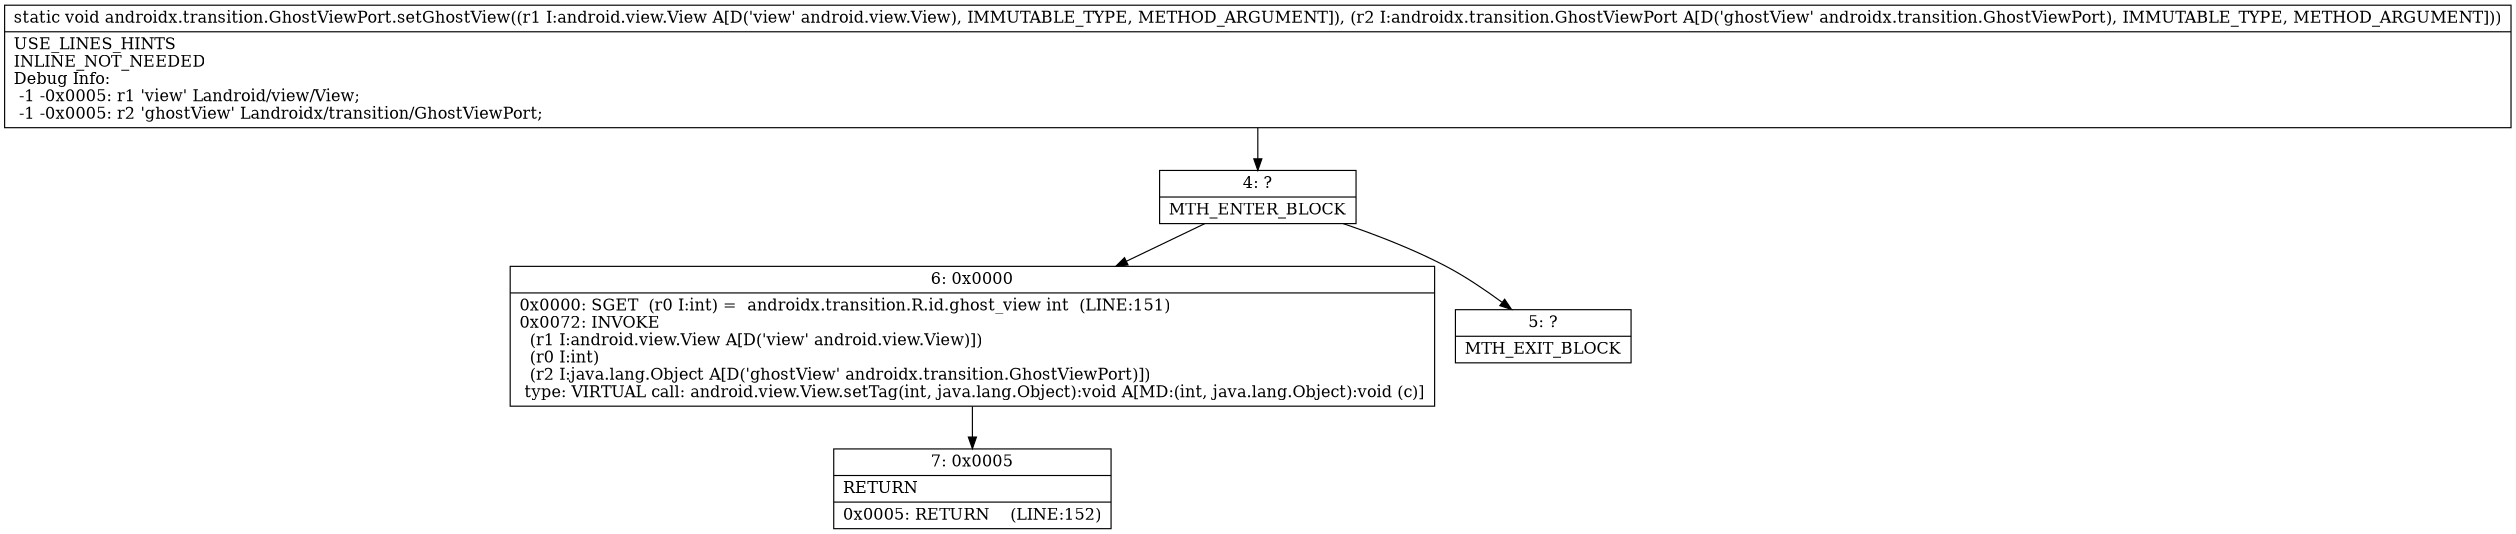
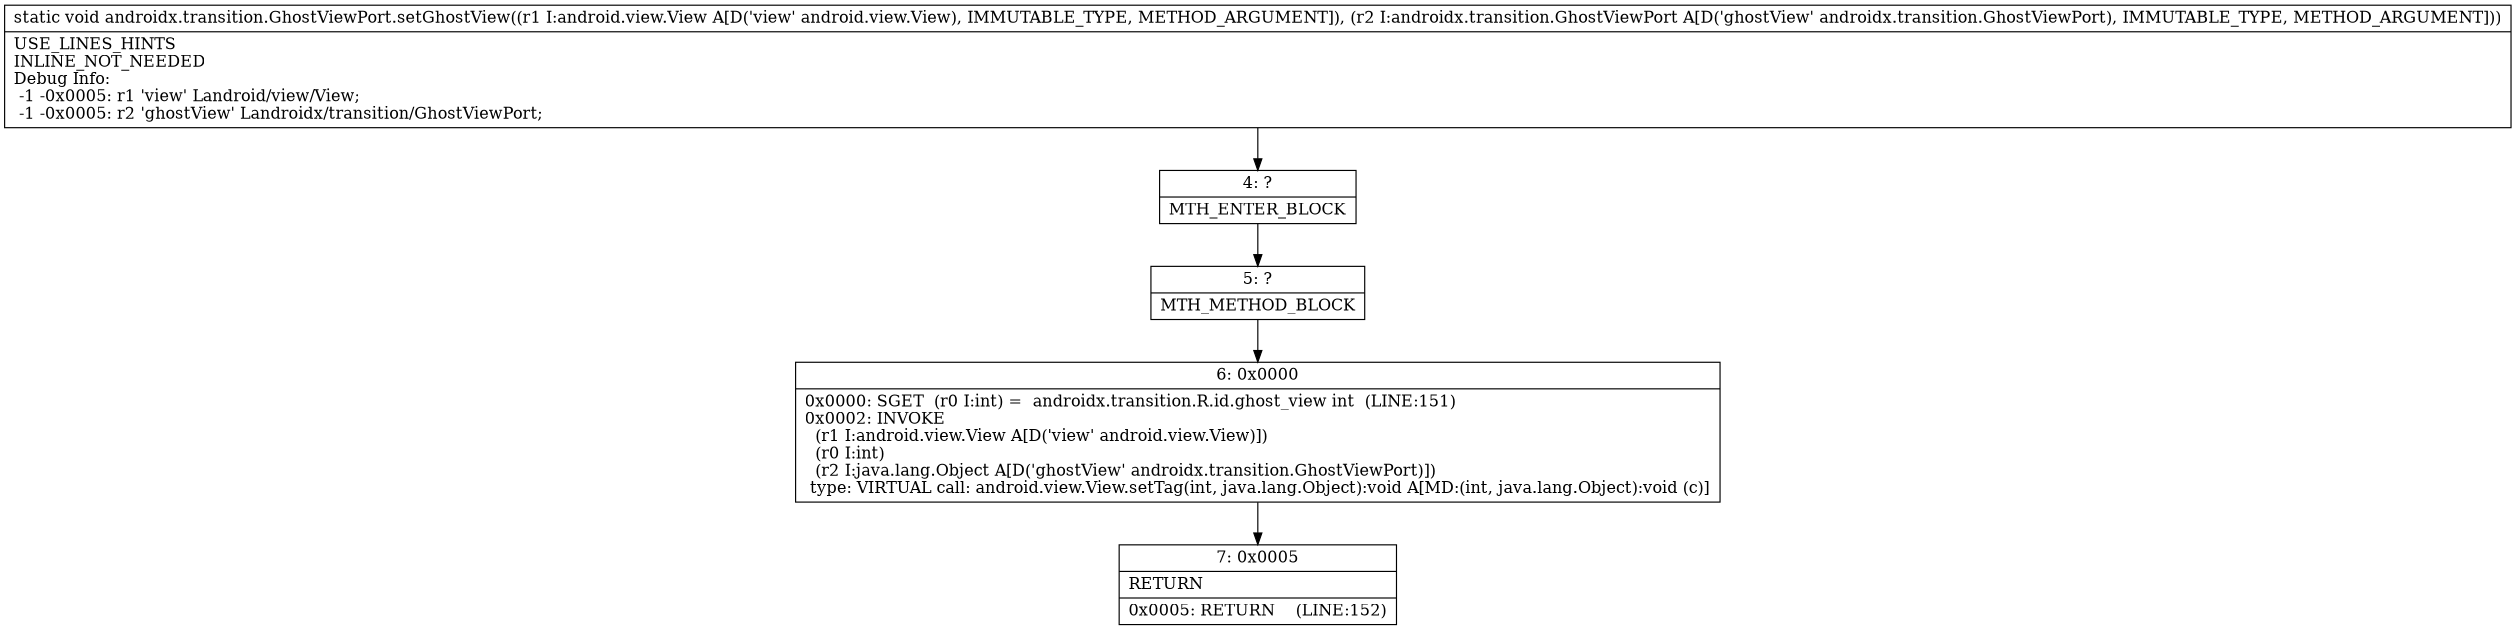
edge "4: ?" -> "6: 0x0000": now "5: ?" -> "6: 0x0000"
node "6: 0x0000": text "0x0072: INVOKE" -> "0x0002: INVOKE"
node "5: ?": text "MTH_EXIT_BLOCK" -> "MTH_METHOD_BLOCK"
